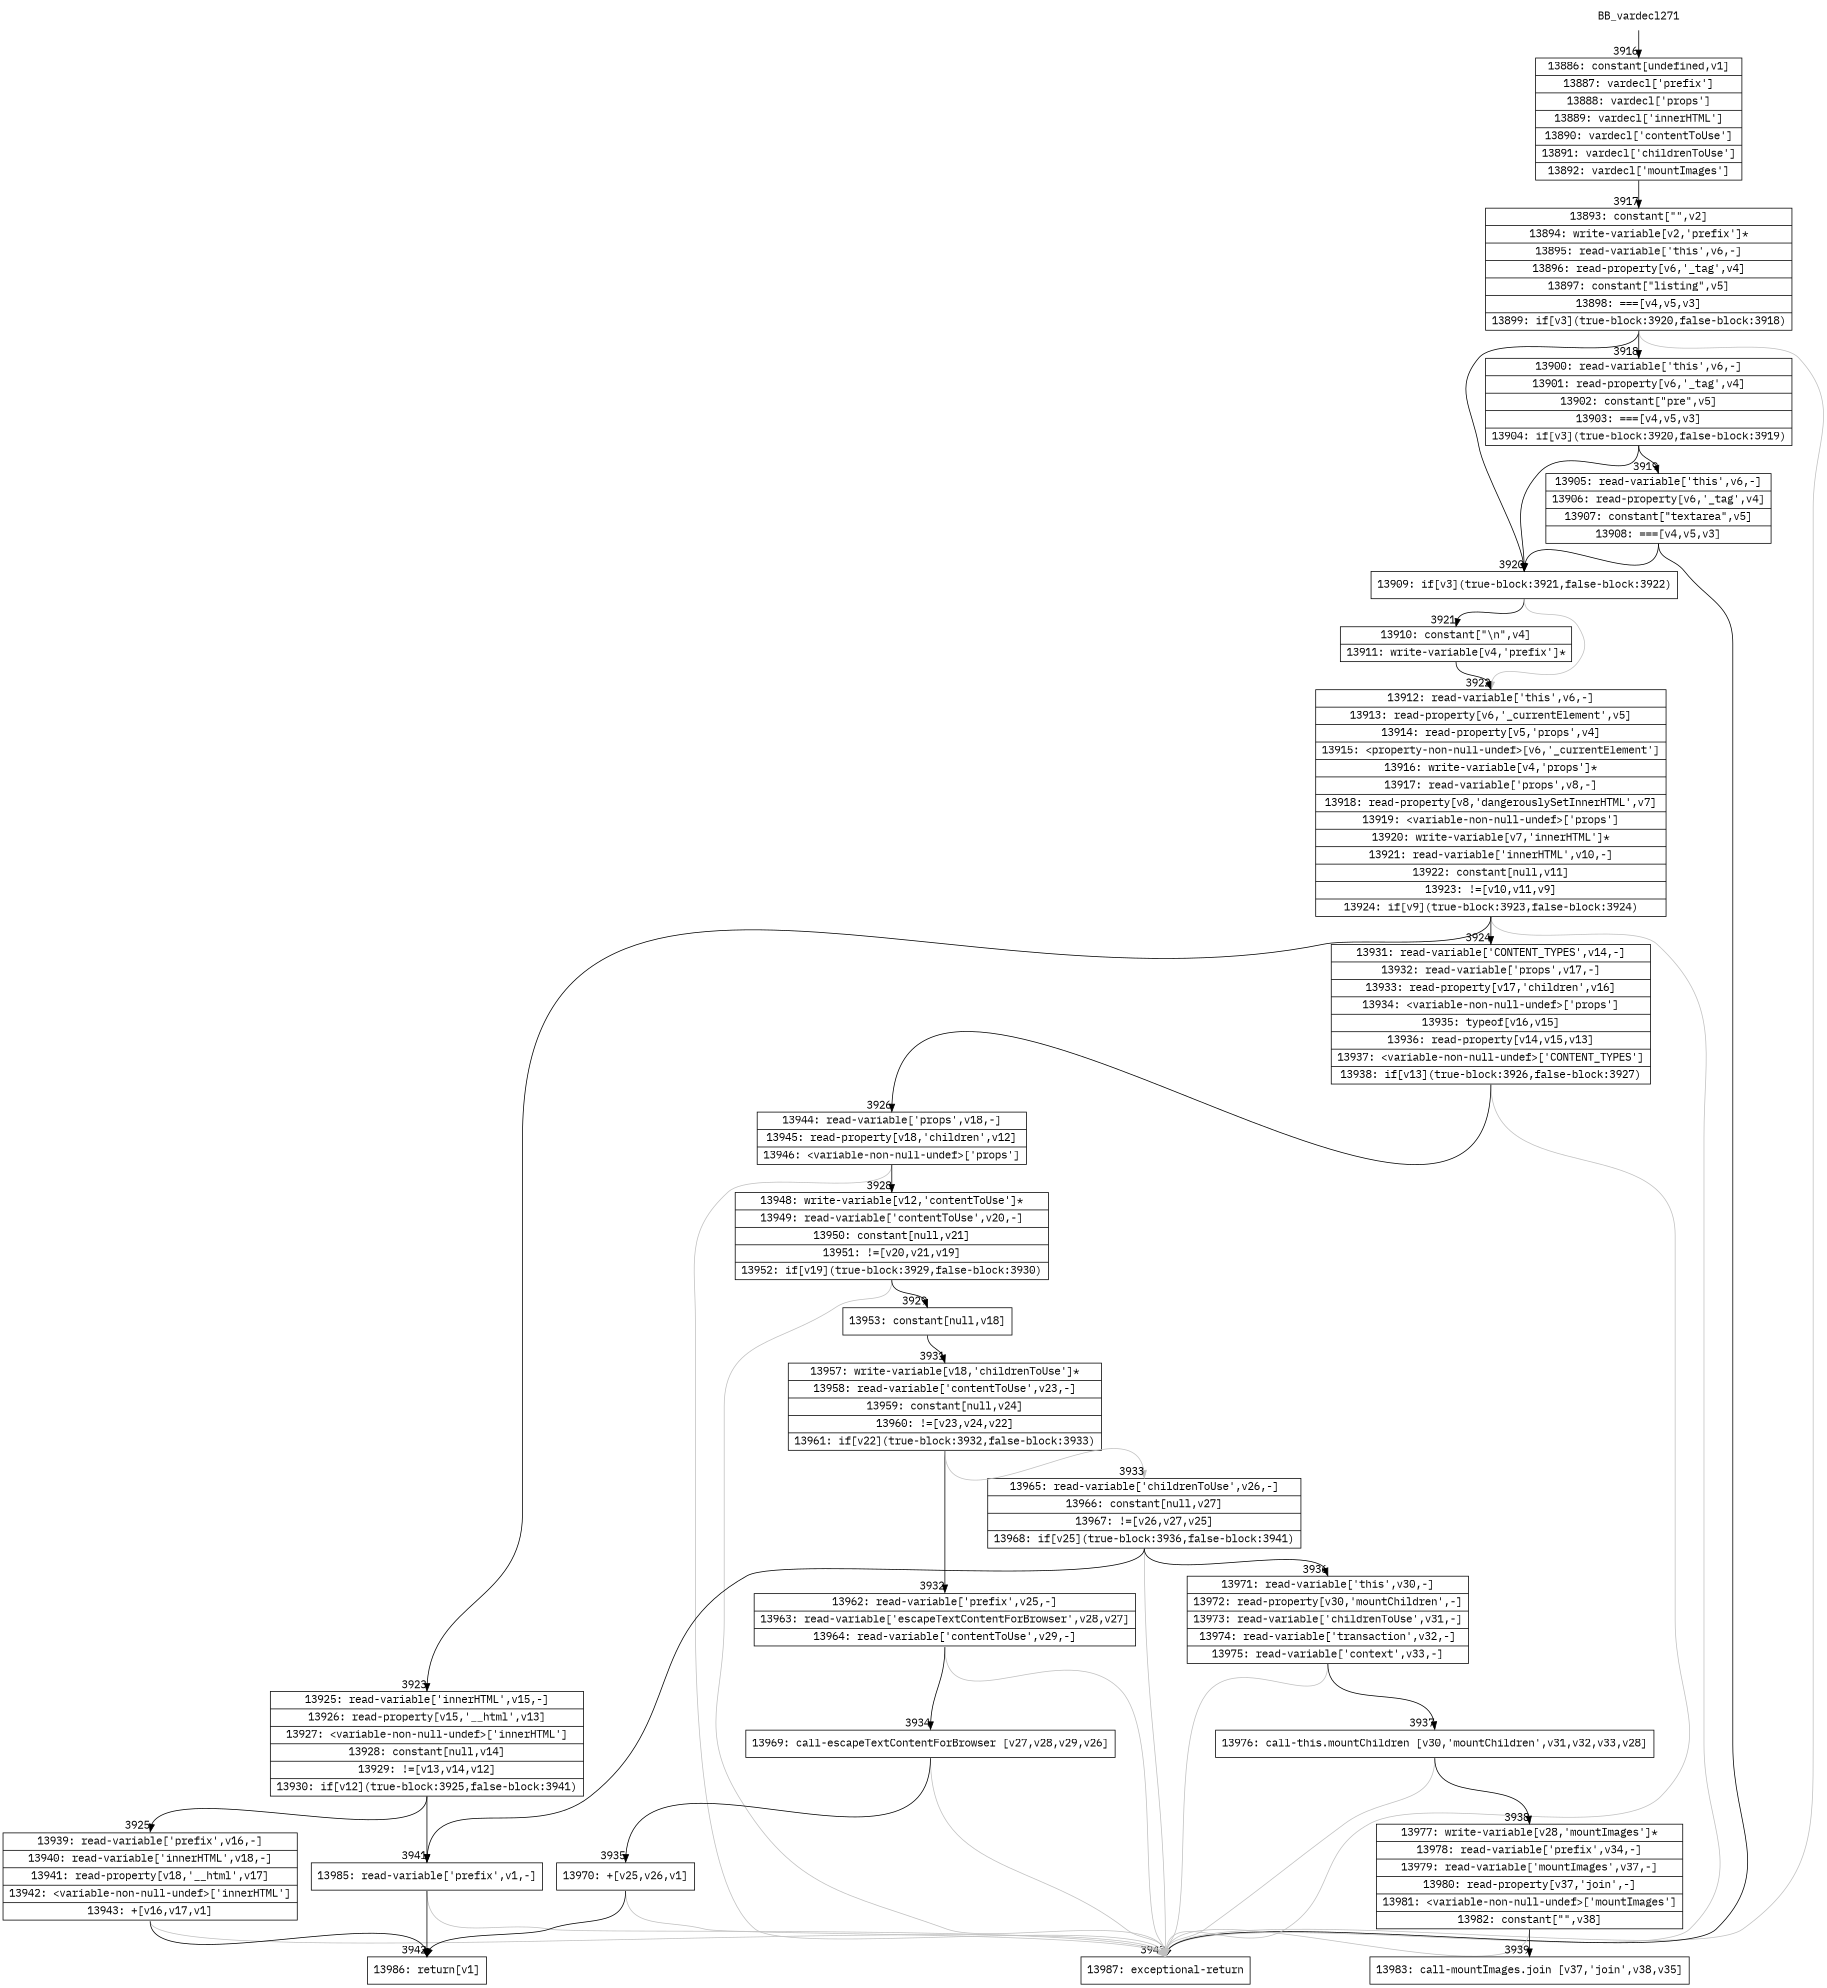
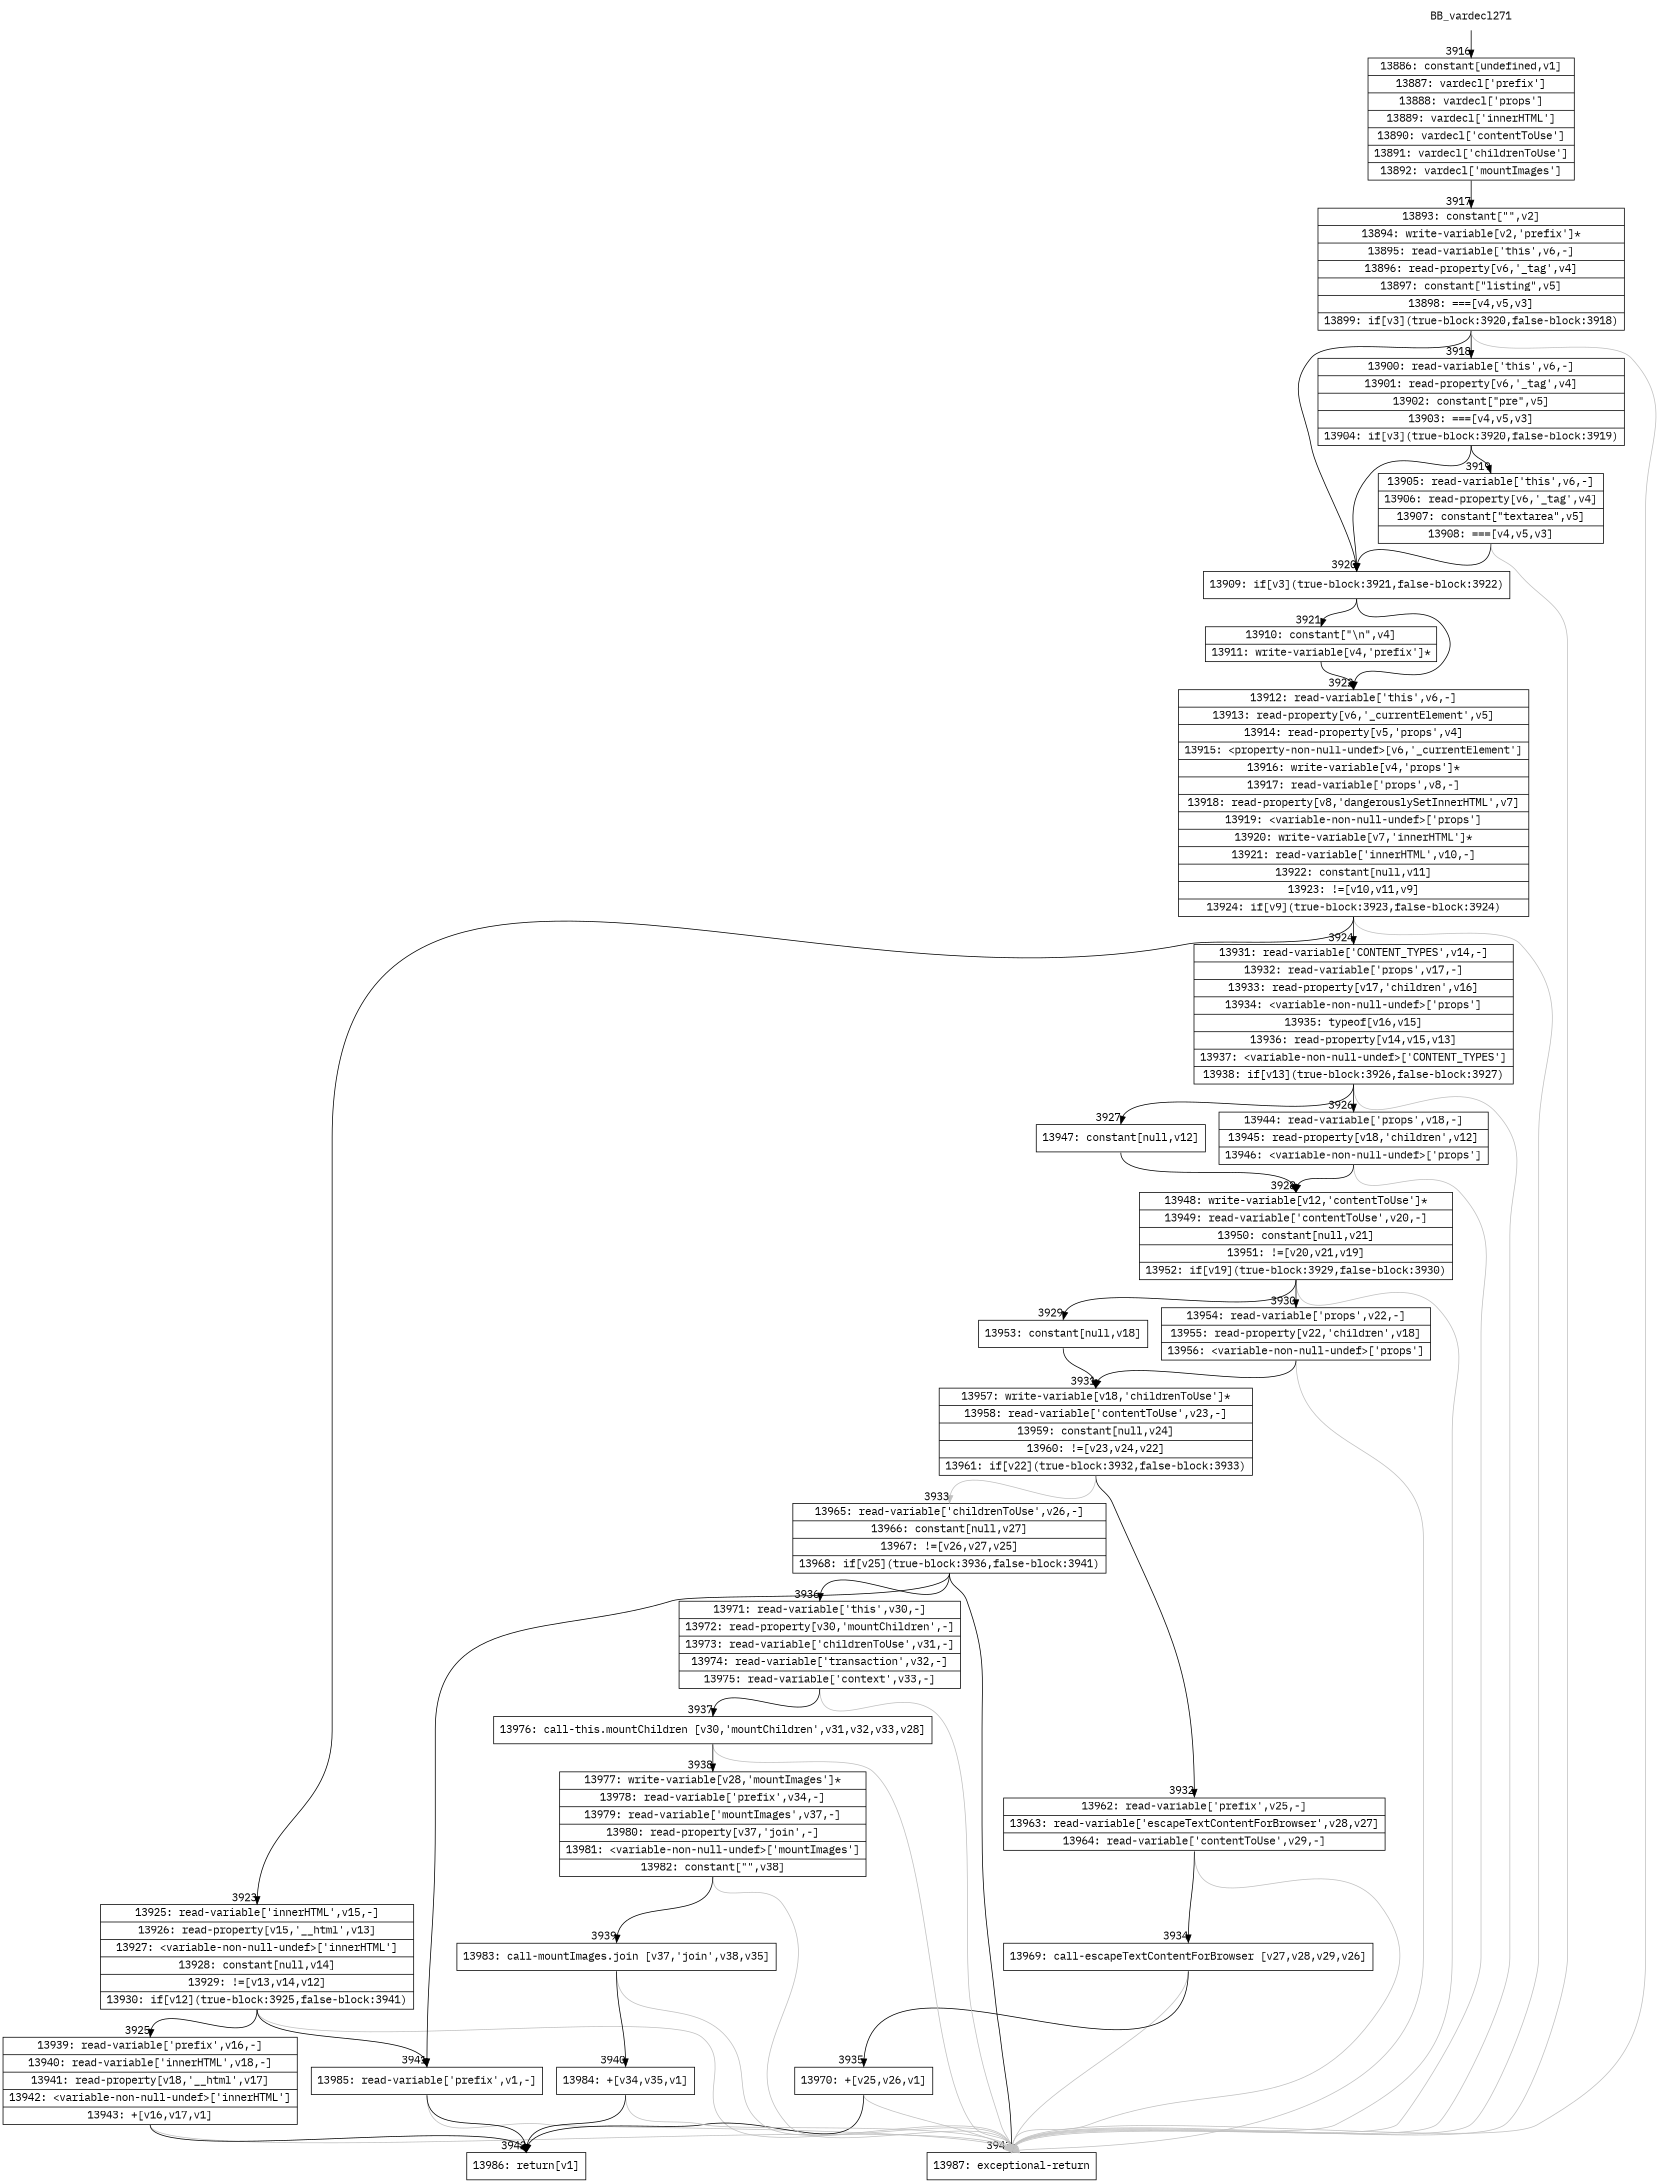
edge "13909: if[v3](true-block:3921,false-block:3922)" -> "13912: read-variable['this',v6,-]": color gray -> black
node "13947: constant[null,v12]": added
node "13954: read-variable['props',v22,-]": added
edge "13905: read-variable['this',v6,-]" -> "13987: exceptional-return": color black -> gray
edge "13965: read-variable['childrenToUse',v26,-]" -> "13987: exceptional-return": color gray -> black
edge "13925: read-variable['innerHTML',v15,-]" -> "13987: exceptional-return": added
node "13984: +[v34,v35,v1]": added
edge "13983: call-mountImages.join [v37,'join',v38,v35]" -> "13987: exceptional-return": added
